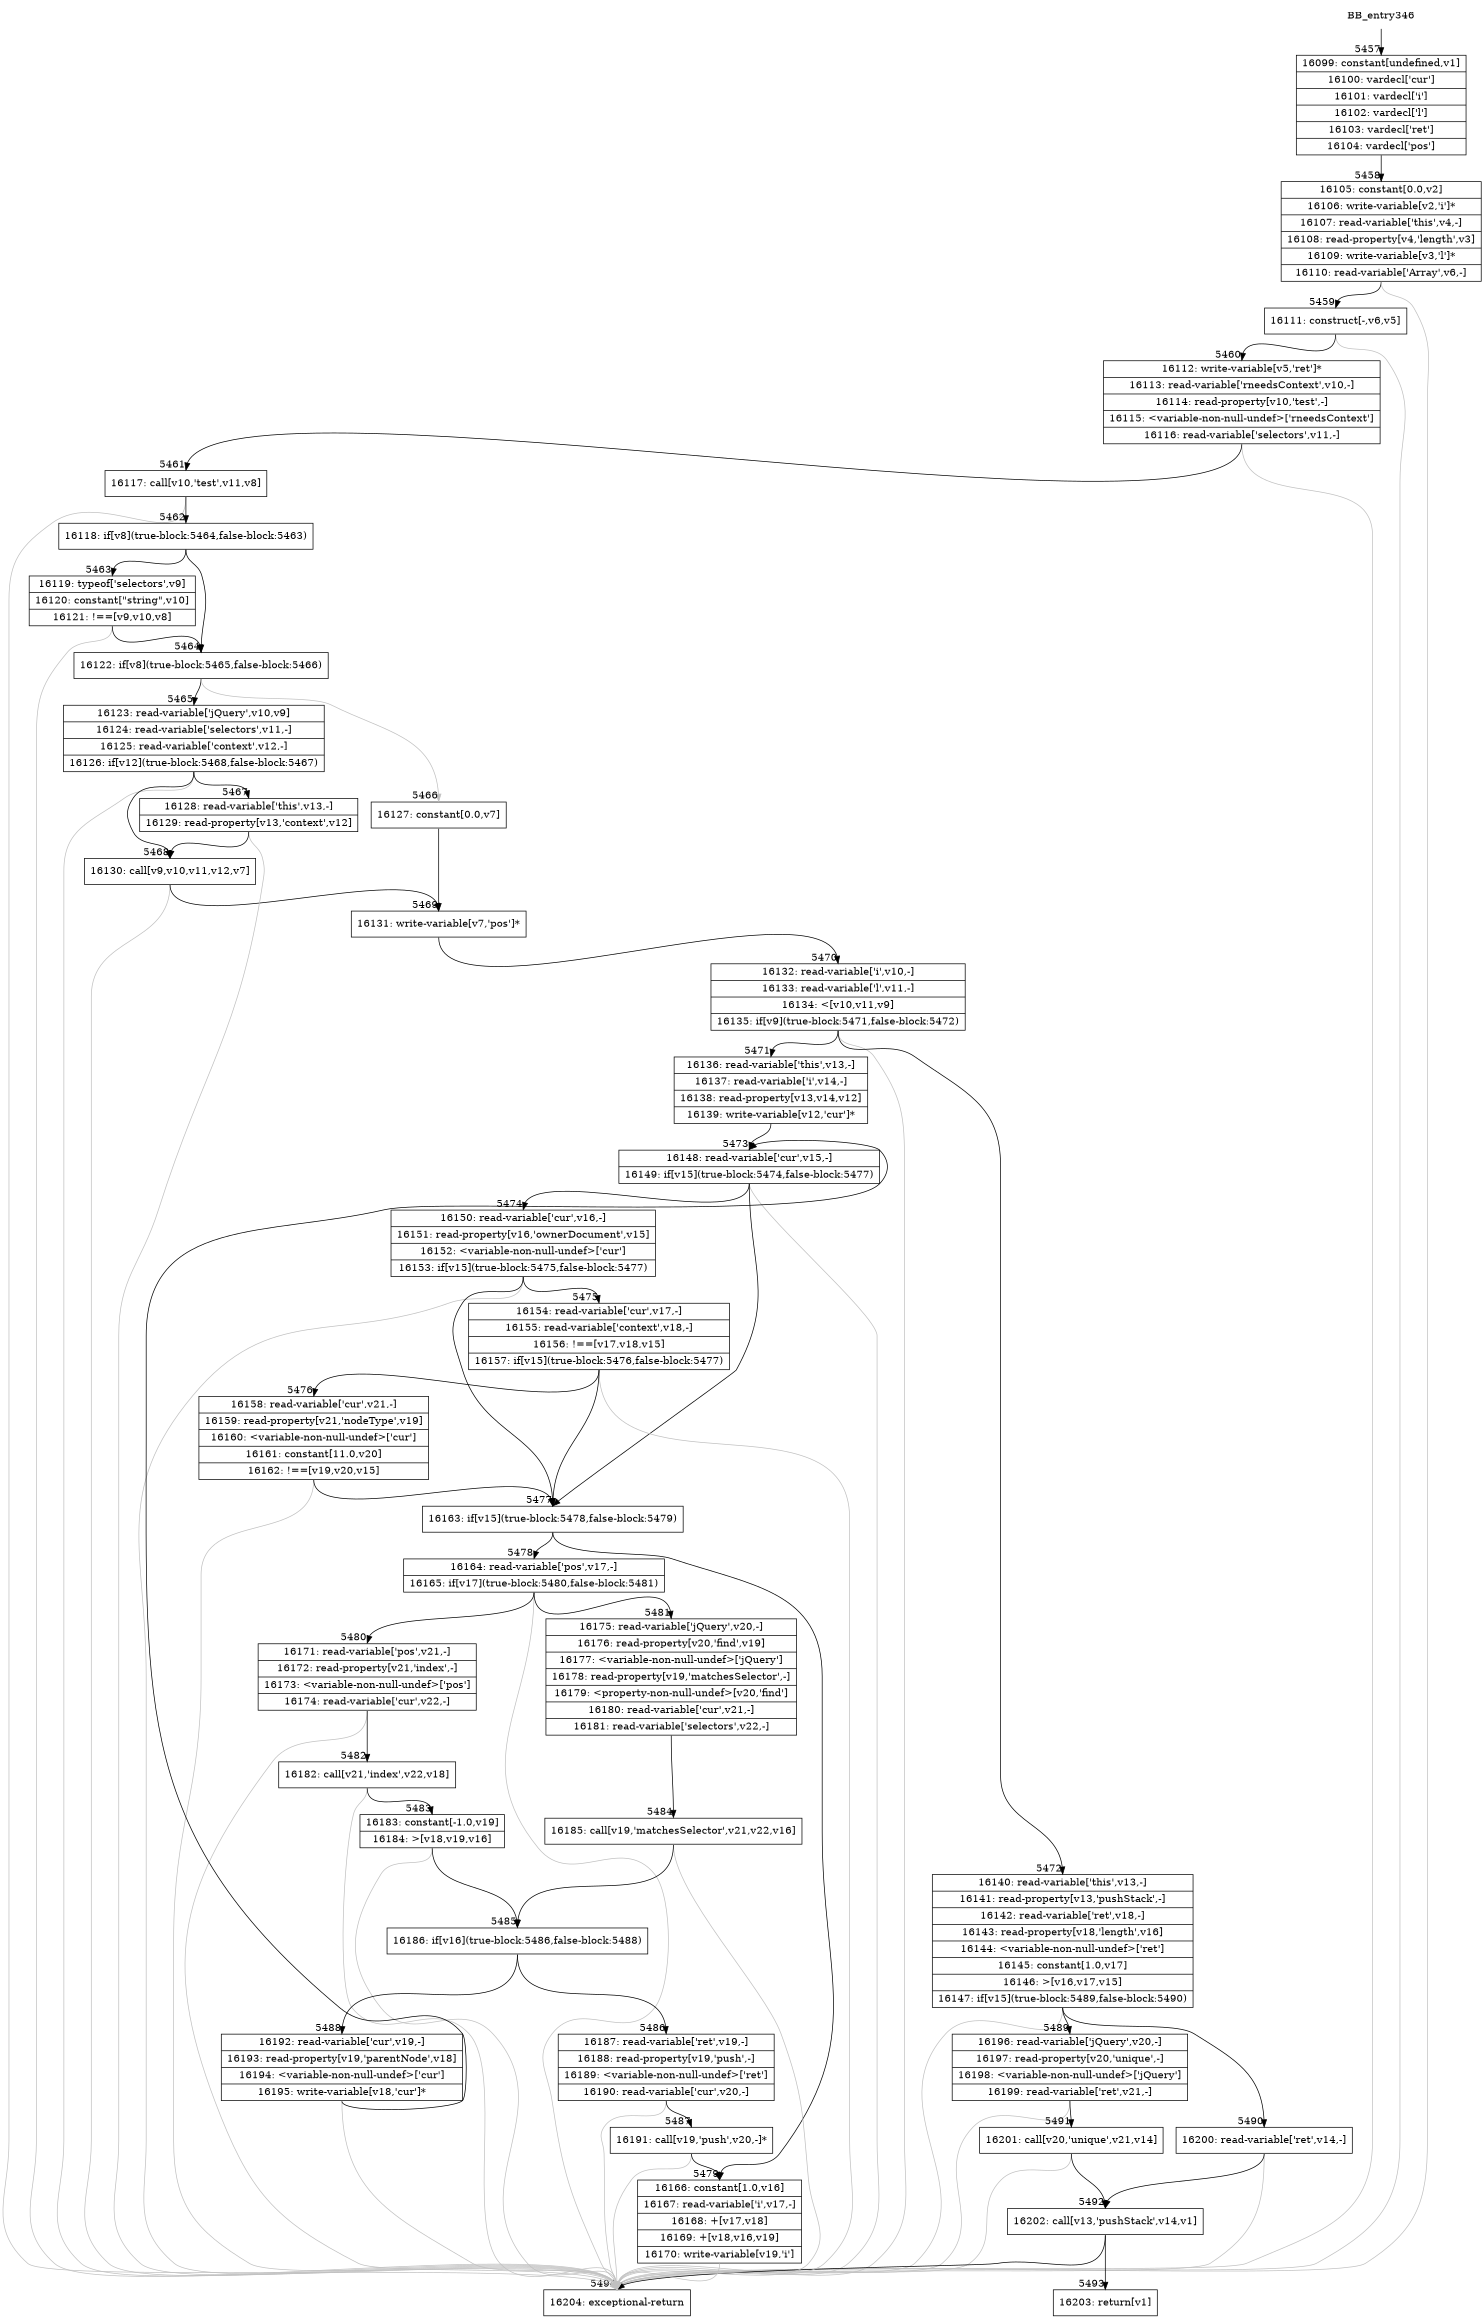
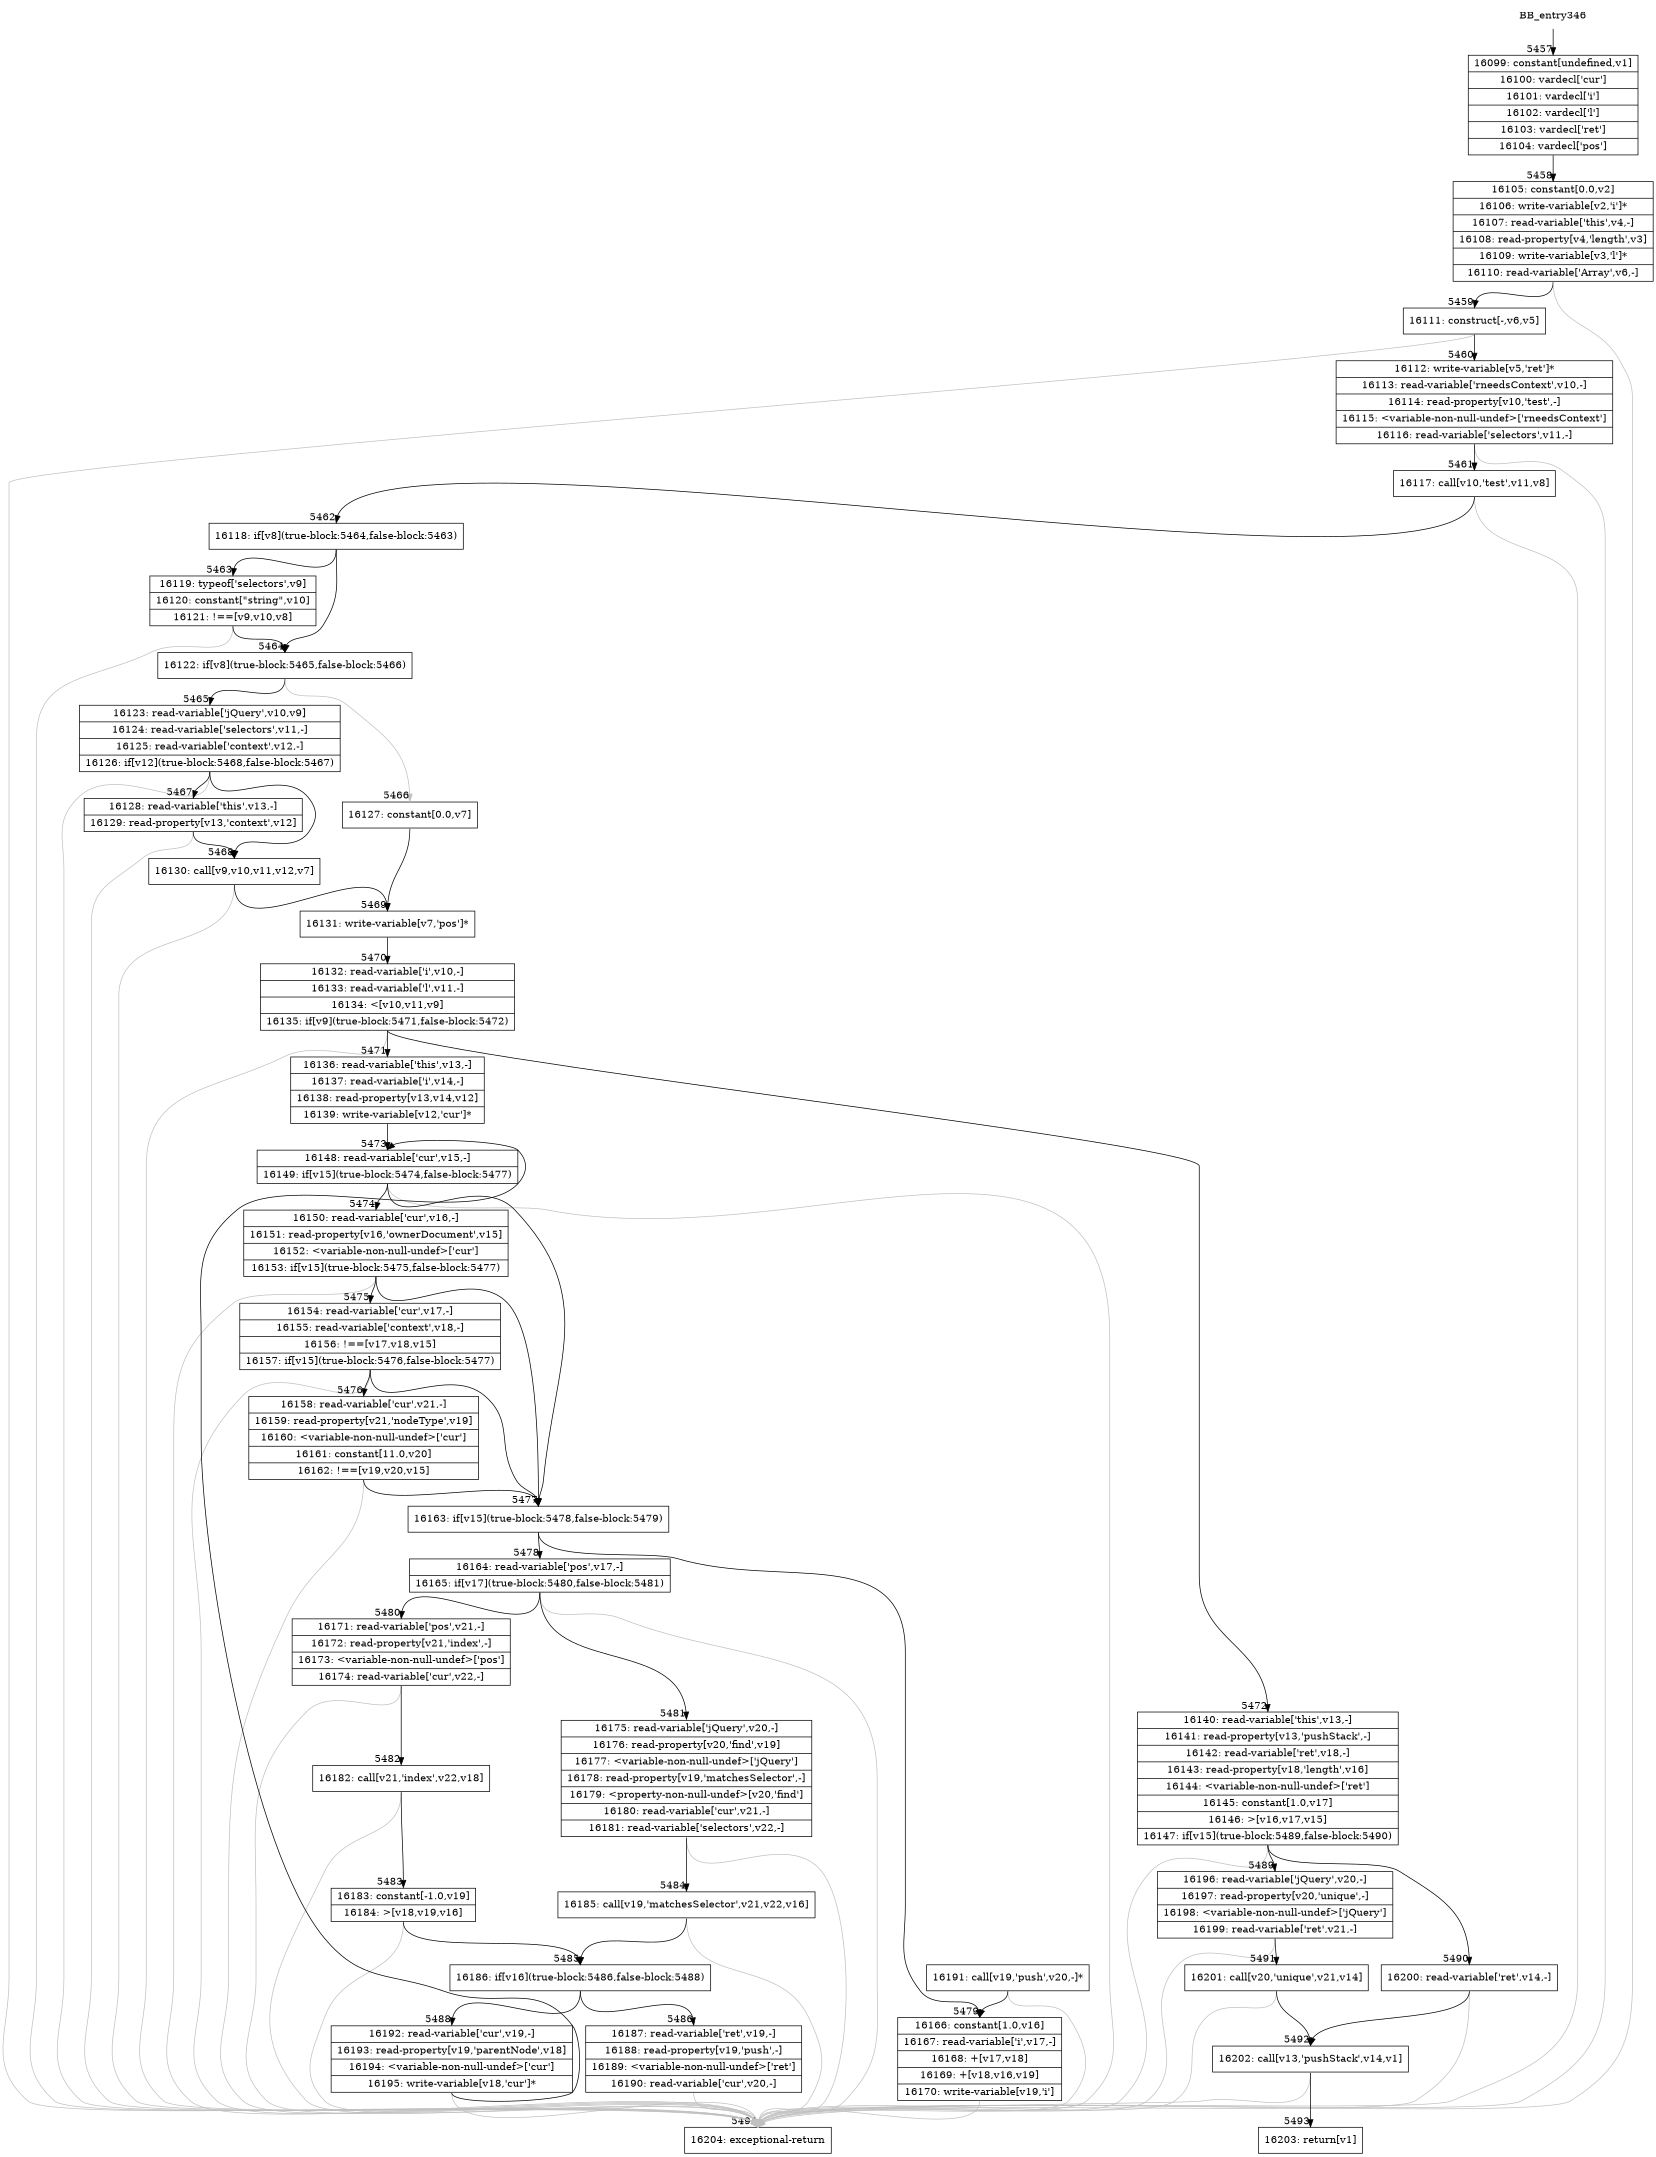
edge "16175: read-variable['jQuery',v20,-]" -> "16204: exceptional-return": added
edge "16187: read-variable['ret',v19,-]" -> "16191: call[v19,'push',v20,-]*": removed
edge "16202: call[v13,'pushStack',v14,v1]" -> "16204: exceptional-return": color black -> gray
